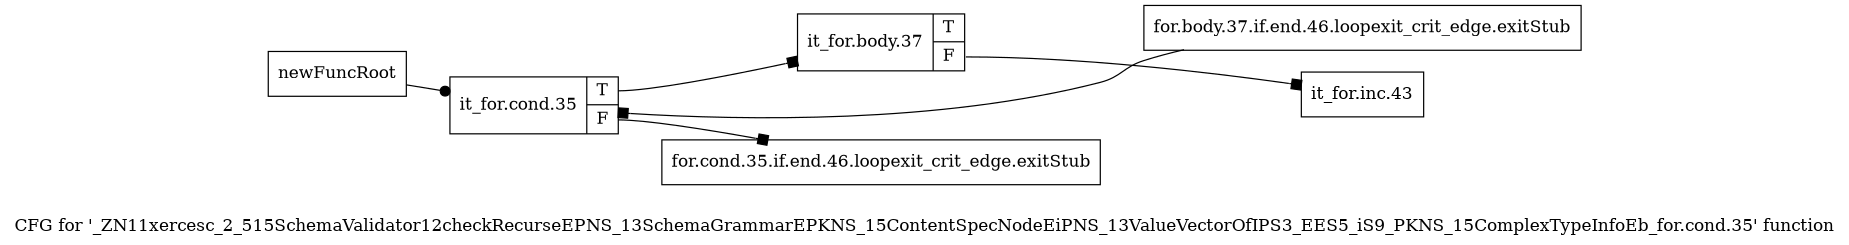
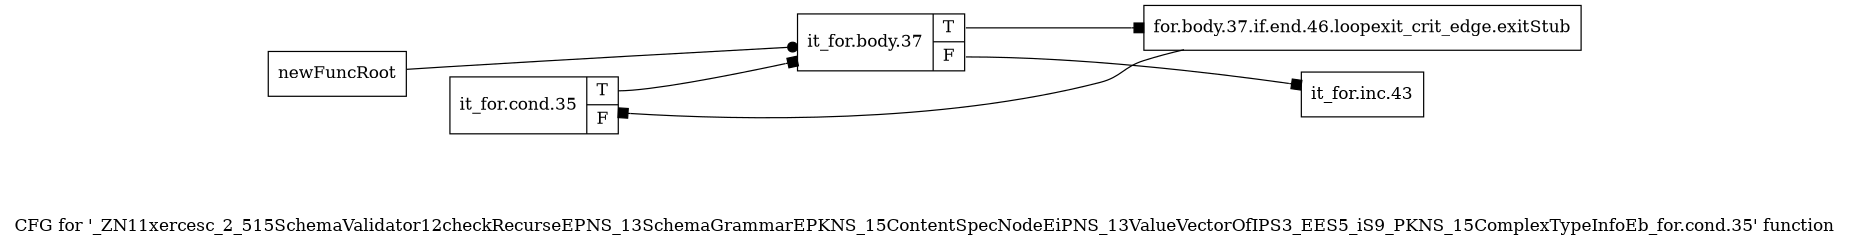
edge "it_for.body.37" -> "for.body.37.if.end.46.loopexit_crit_edge.exitStub": added
edge "newFuncRoot" -> "it_for.cond.35": now "newFuncRoot" -> "it_for.body.37"
node "for.cond.35.if.end.46.loopexit_crit_edge.exitStub": removed
